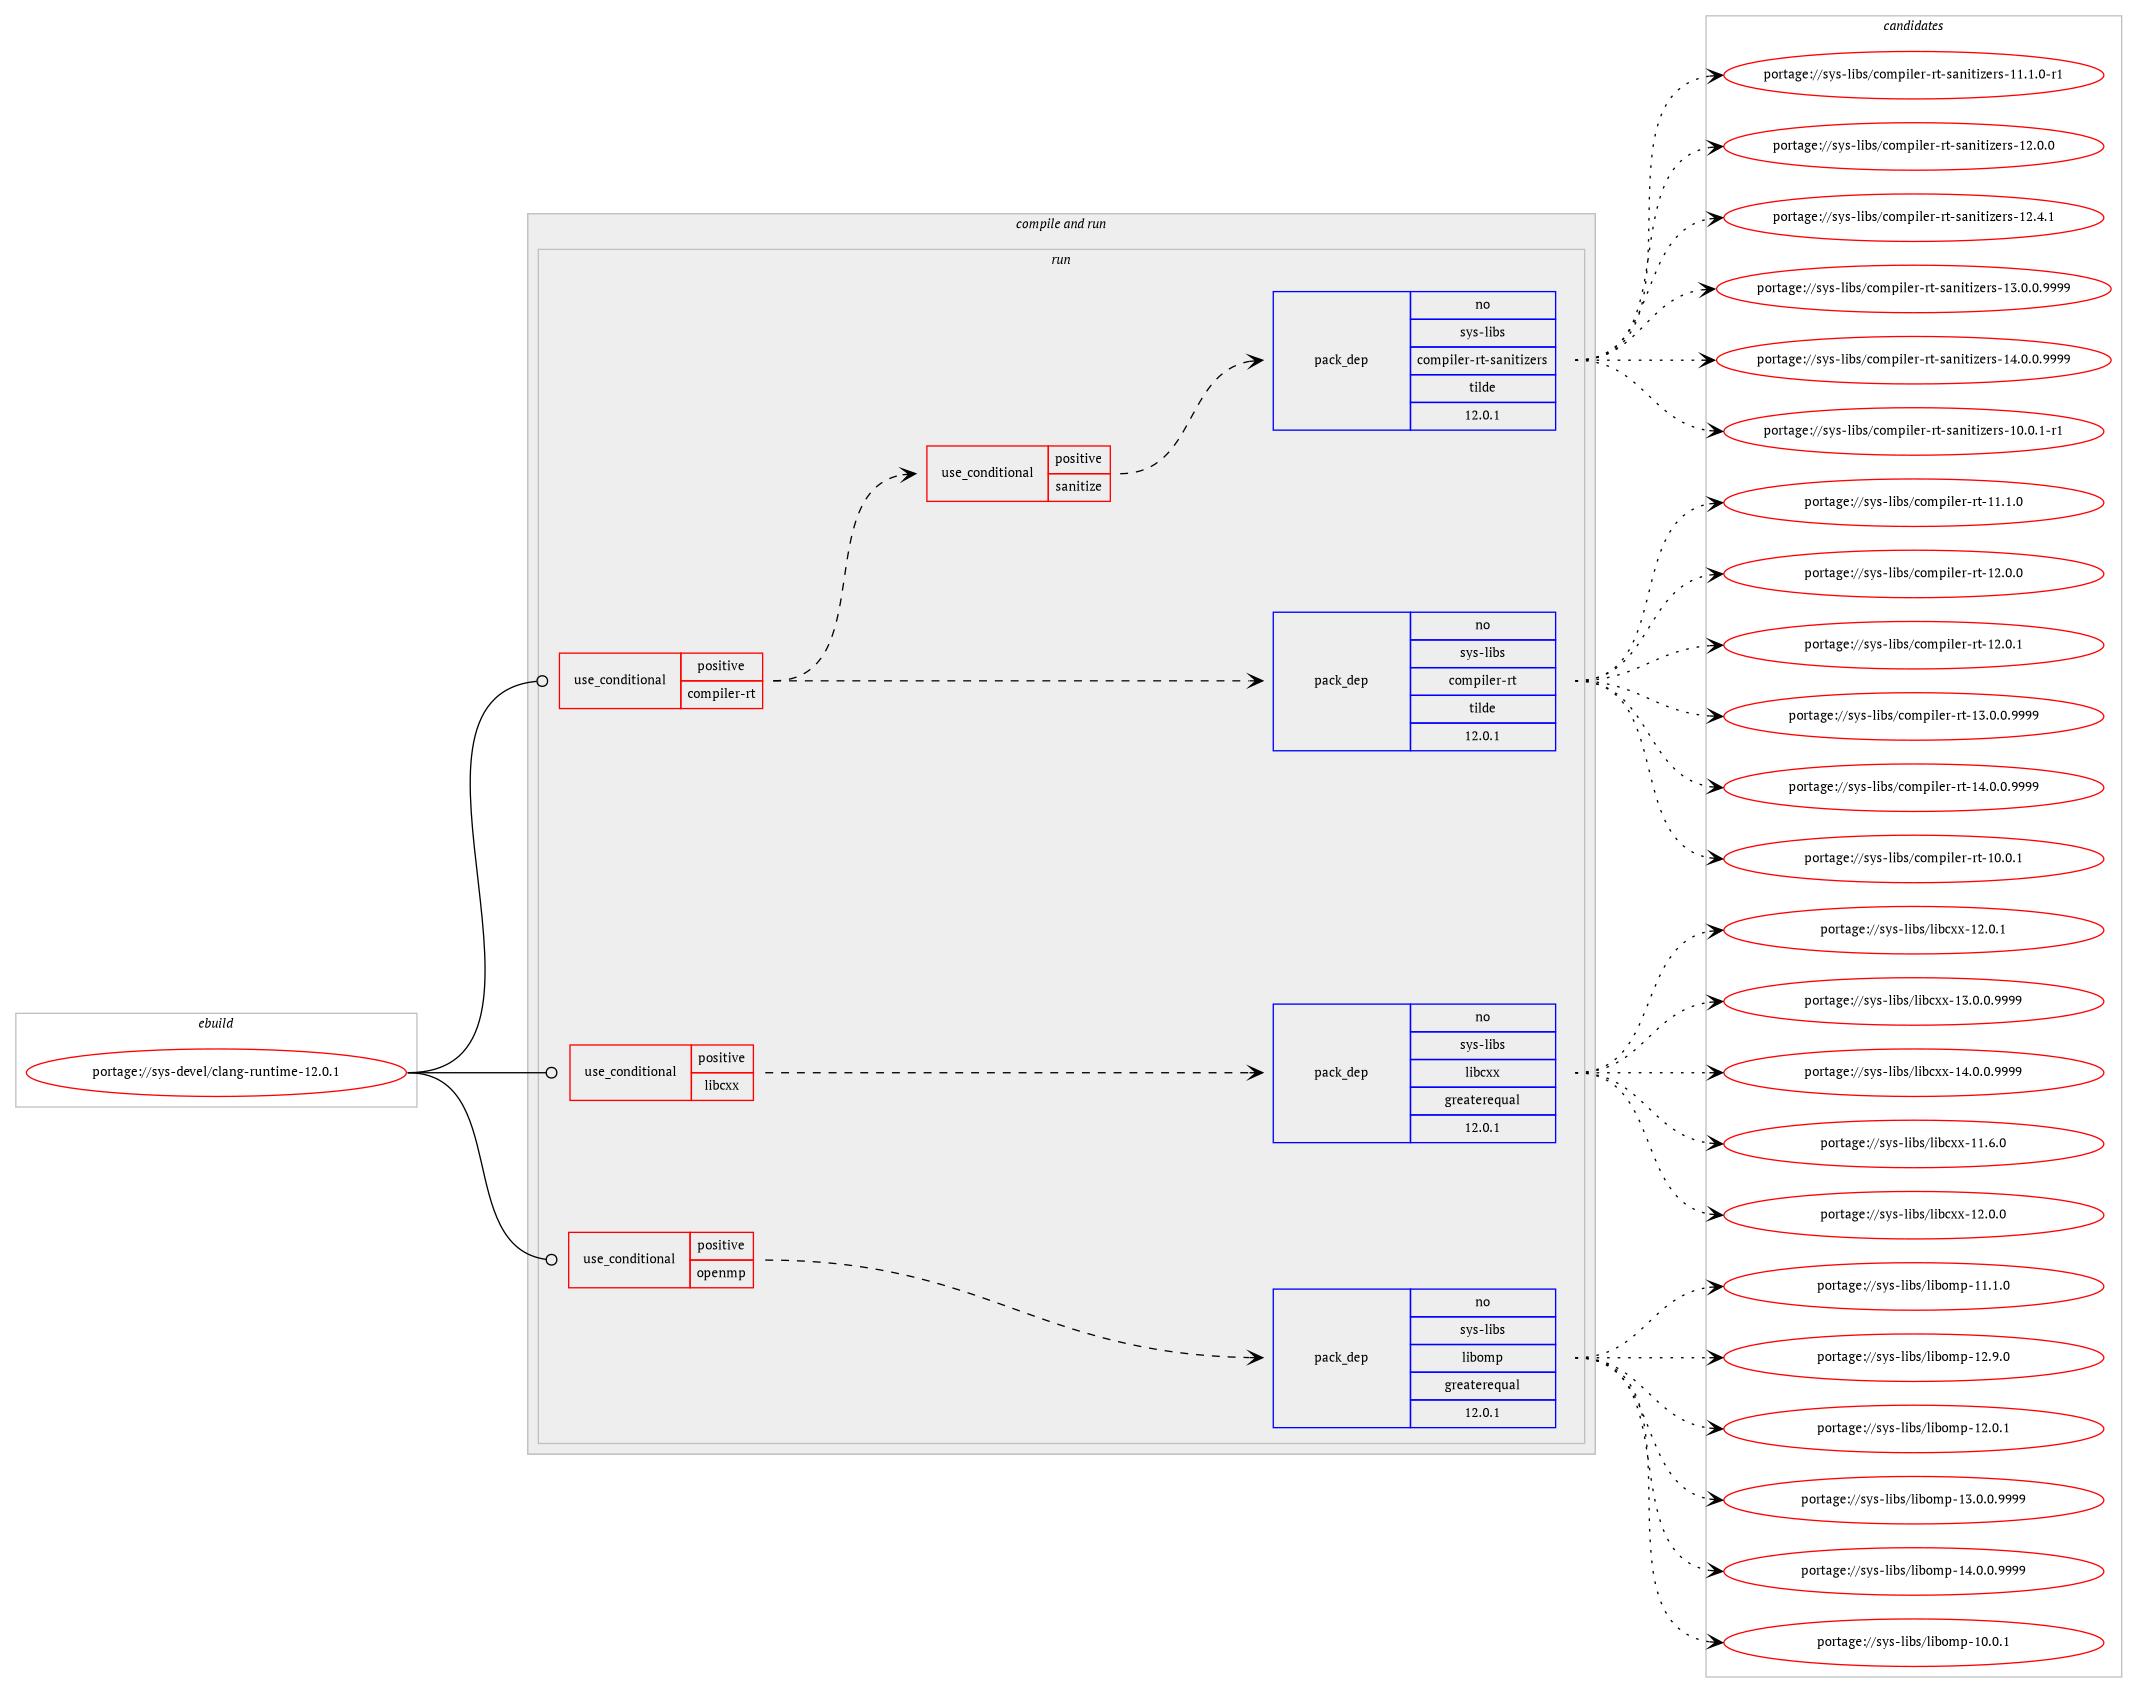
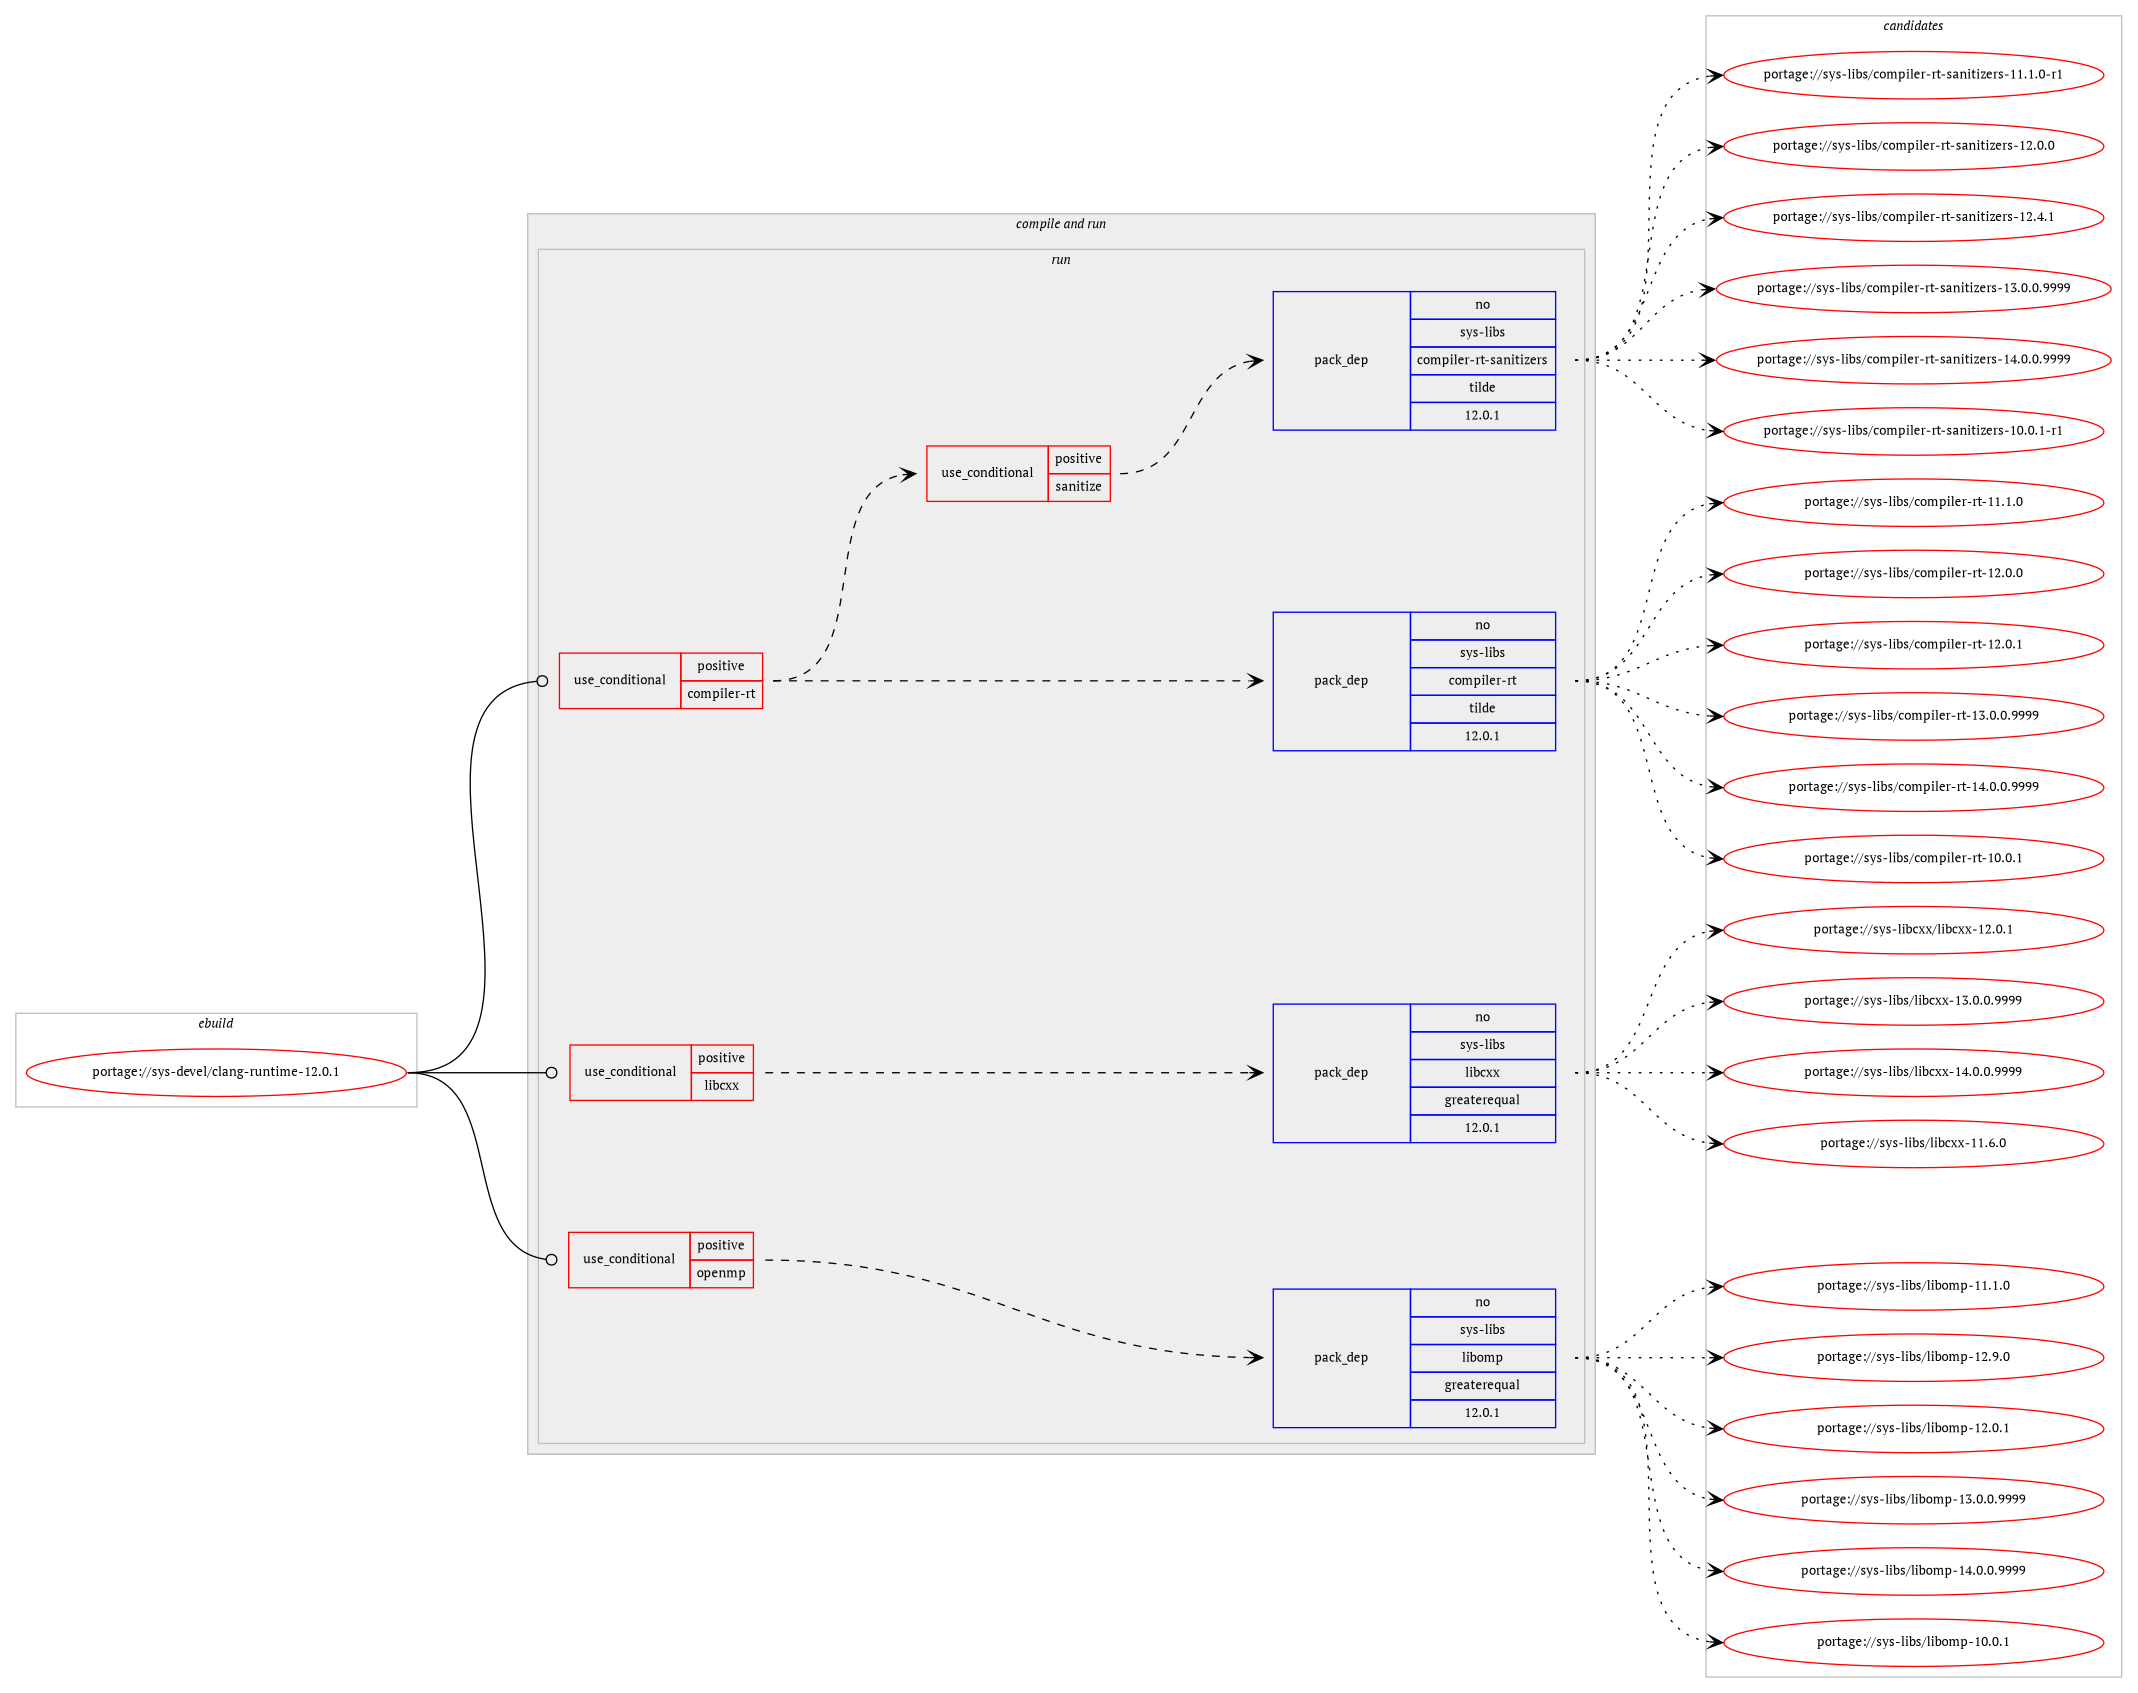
node "portage://sys-libs/libcxx-12.0.1": label "portage://sys-libs/libcxx-12.0.1" -> "portage://sys-libcxx/libcxx-12.0.1"
node "portage://sys-libs/libcxx-12.0.0": removed
